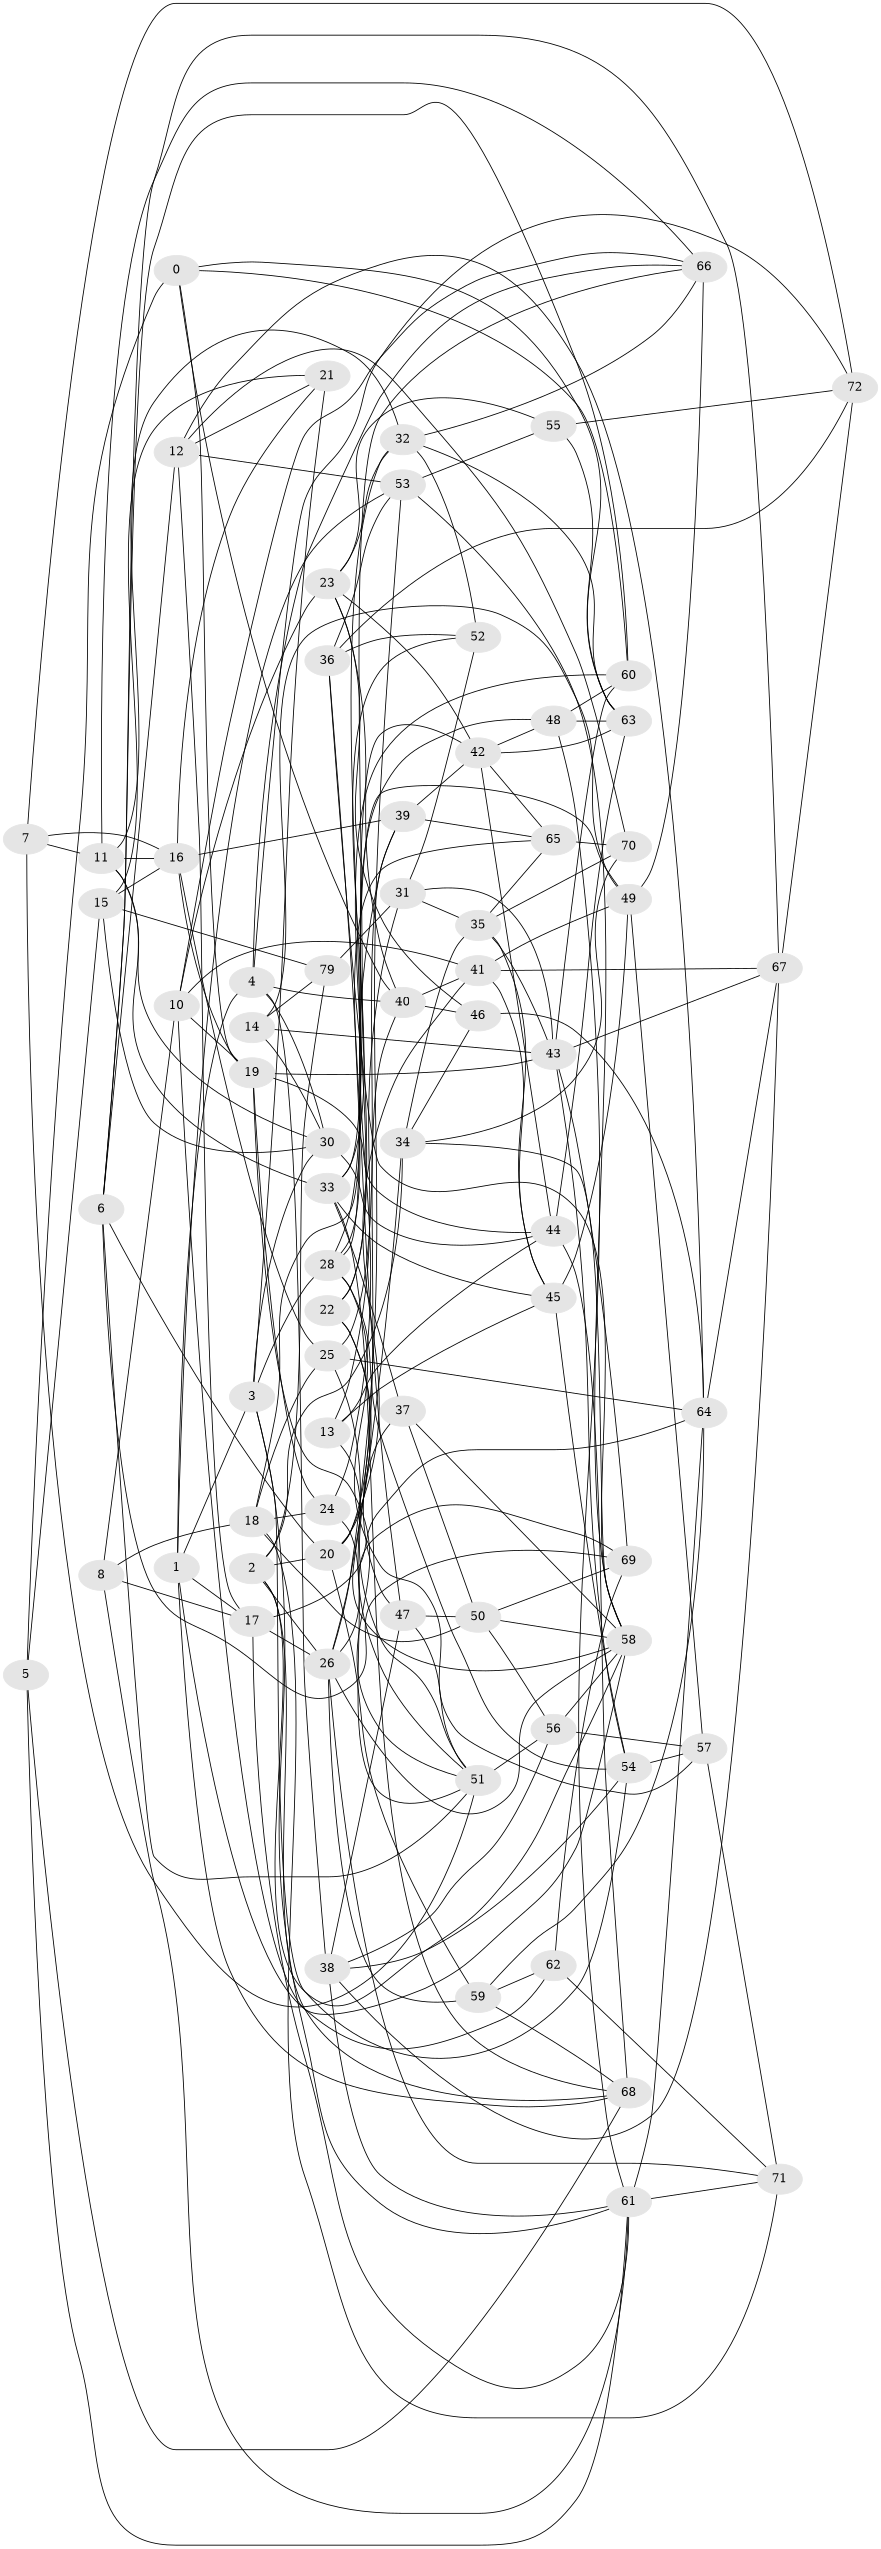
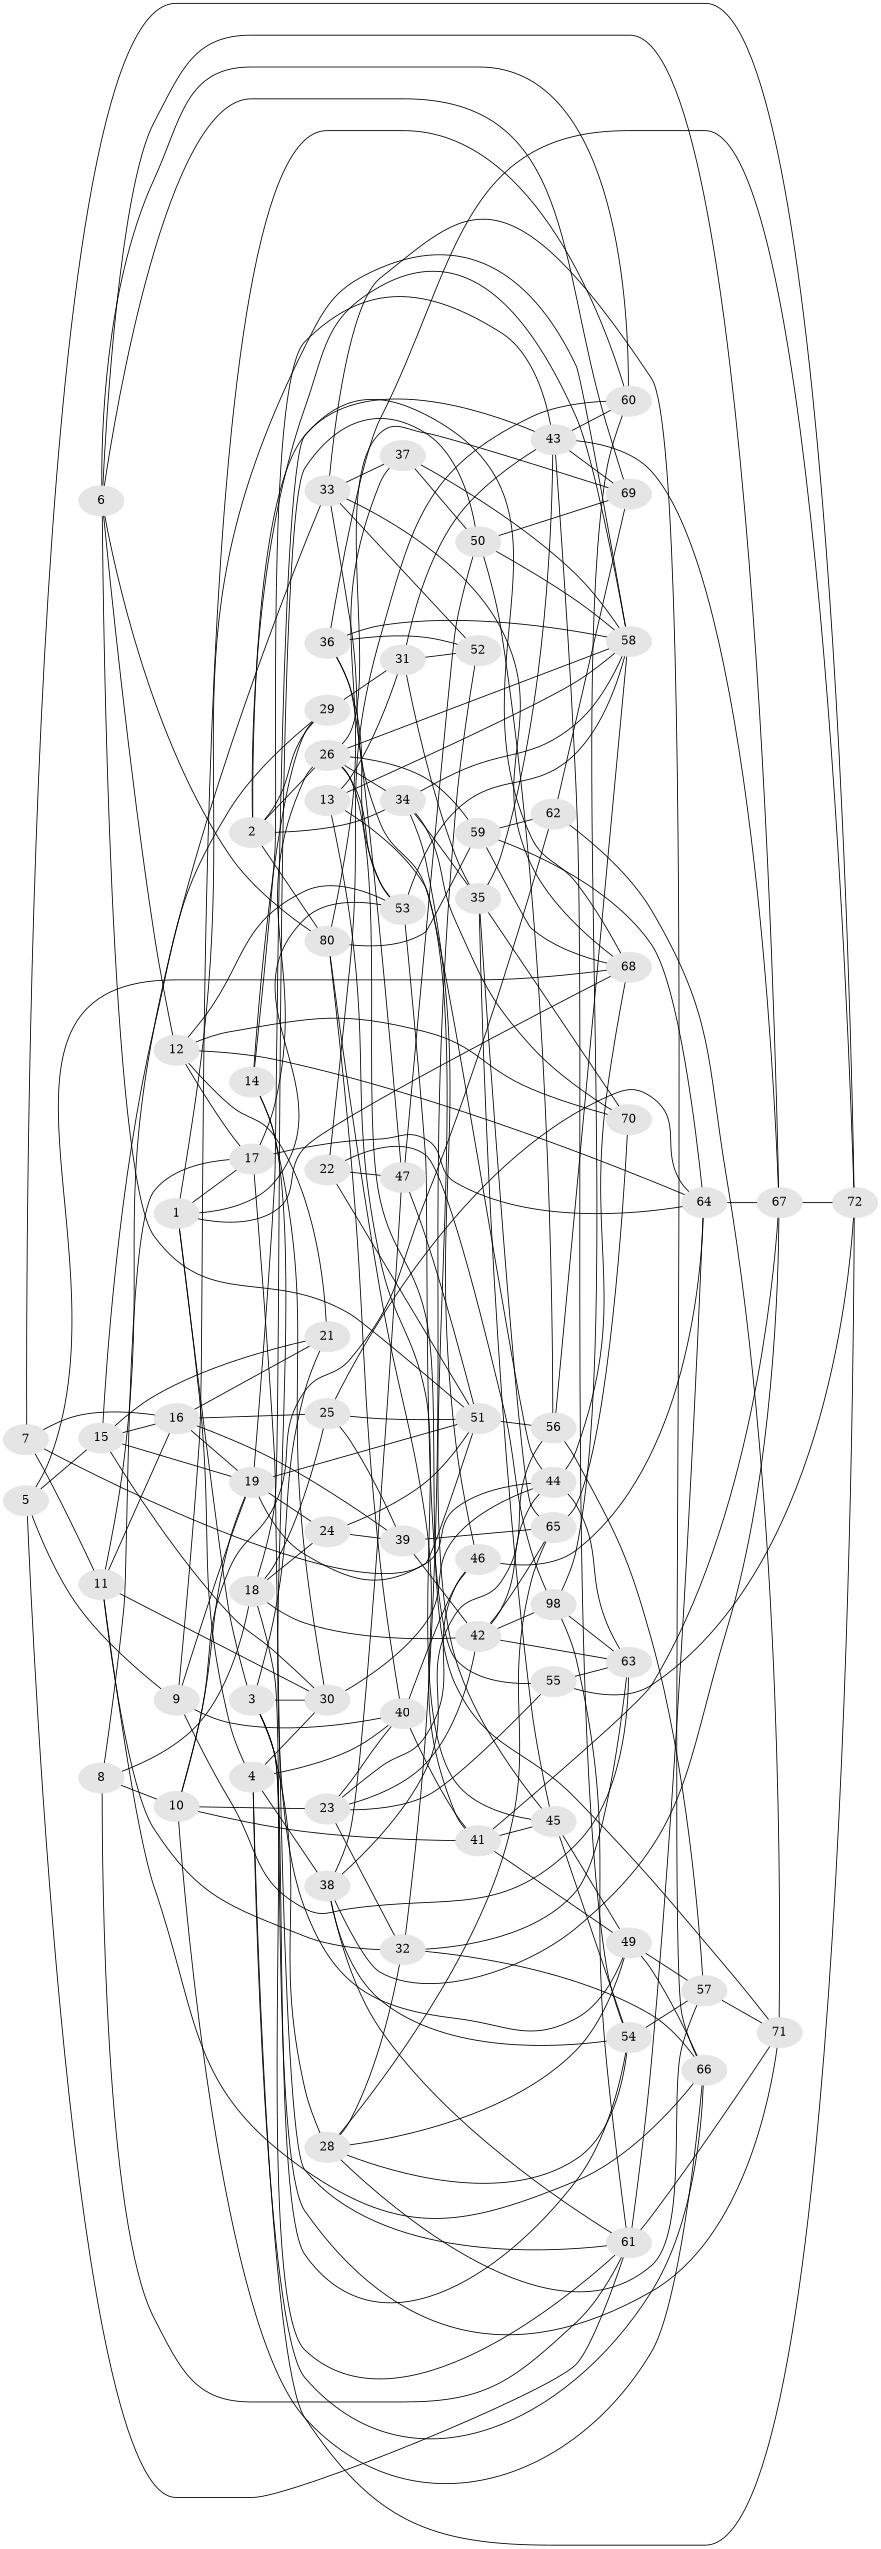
node "0": label "0" -> "9"
node "48": label "48" -> "98"
node "79": label "79" -> "29"
edge "15" -- "19": added
node "20": label "20" -> "80"
